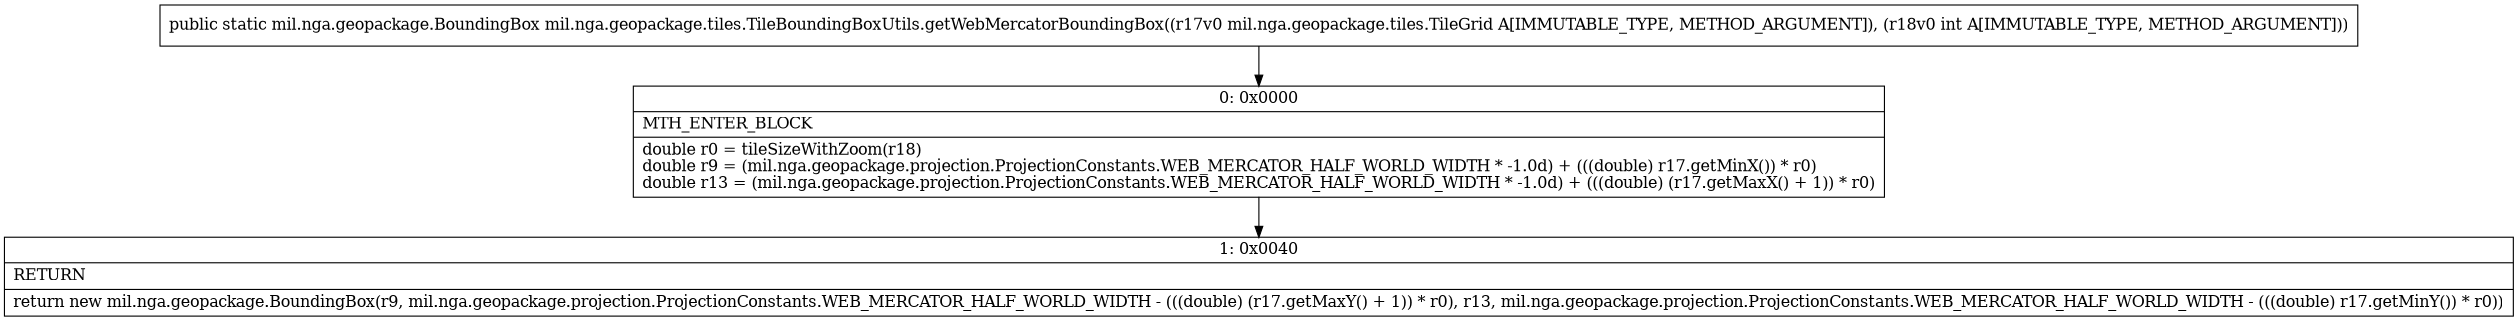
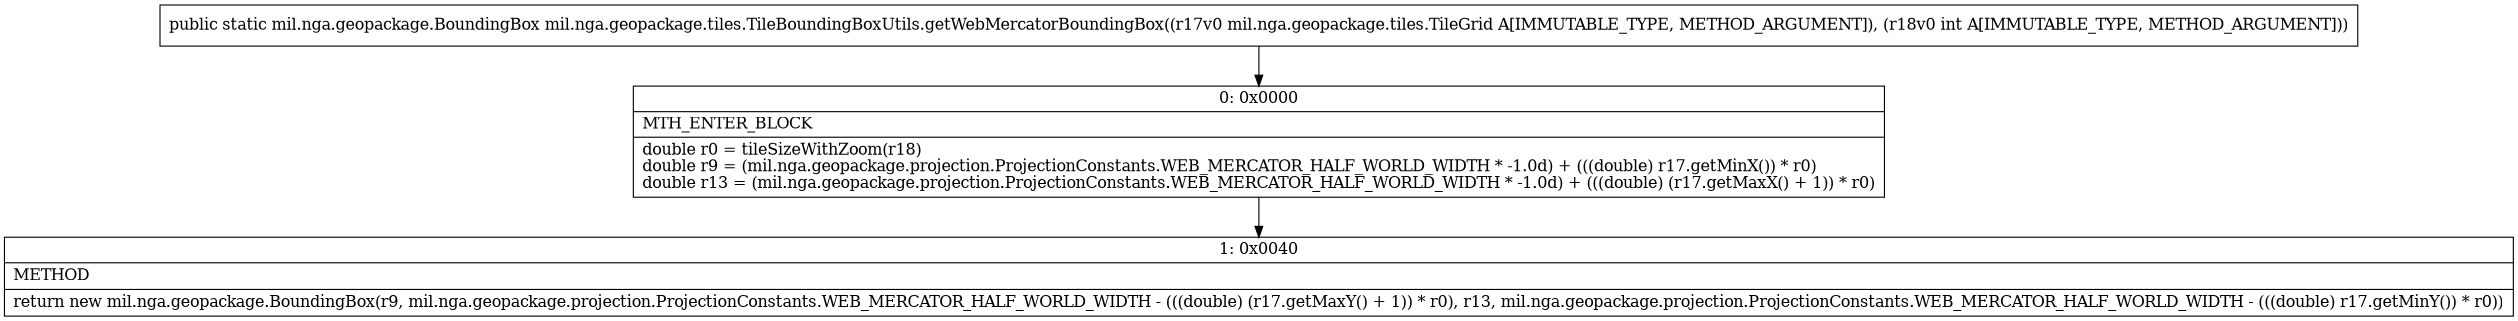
node "1: 0x0040": text "RETURN" -> "METHOD"
